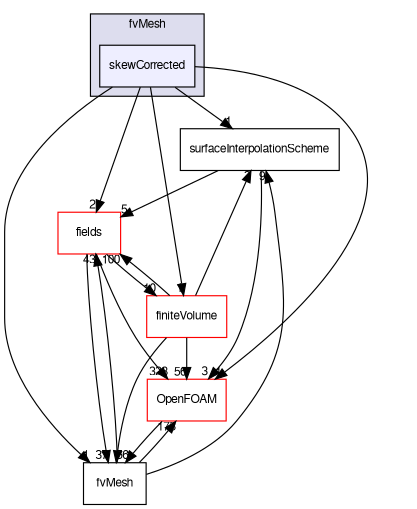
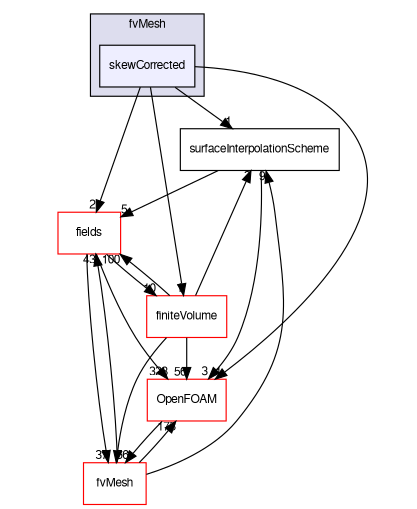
edge "skewCorrected" -> "fvMesh": removed
node "fvMesh": color black -> red
